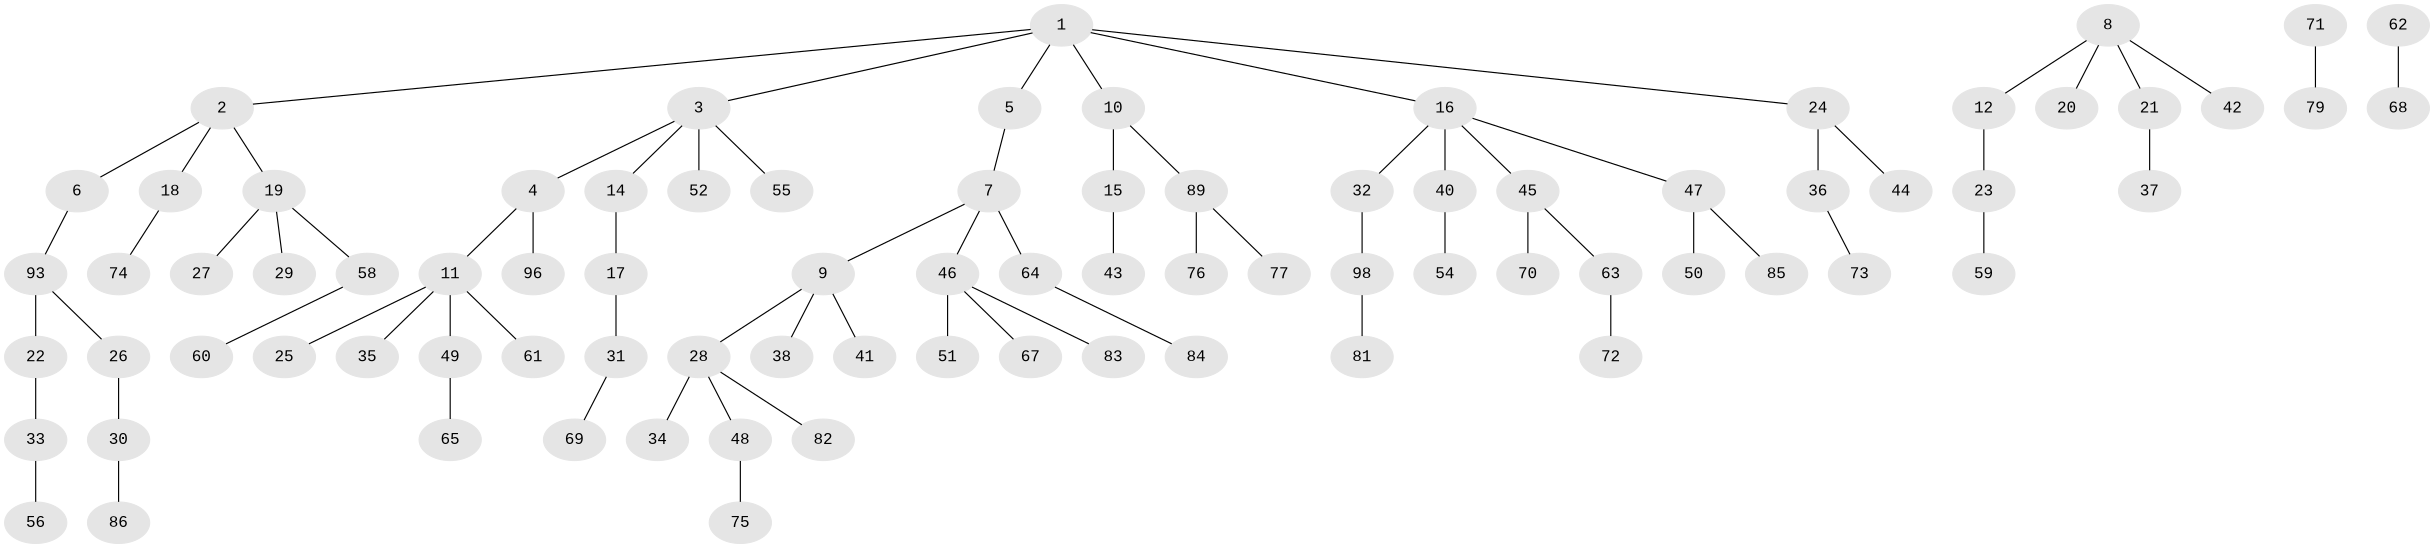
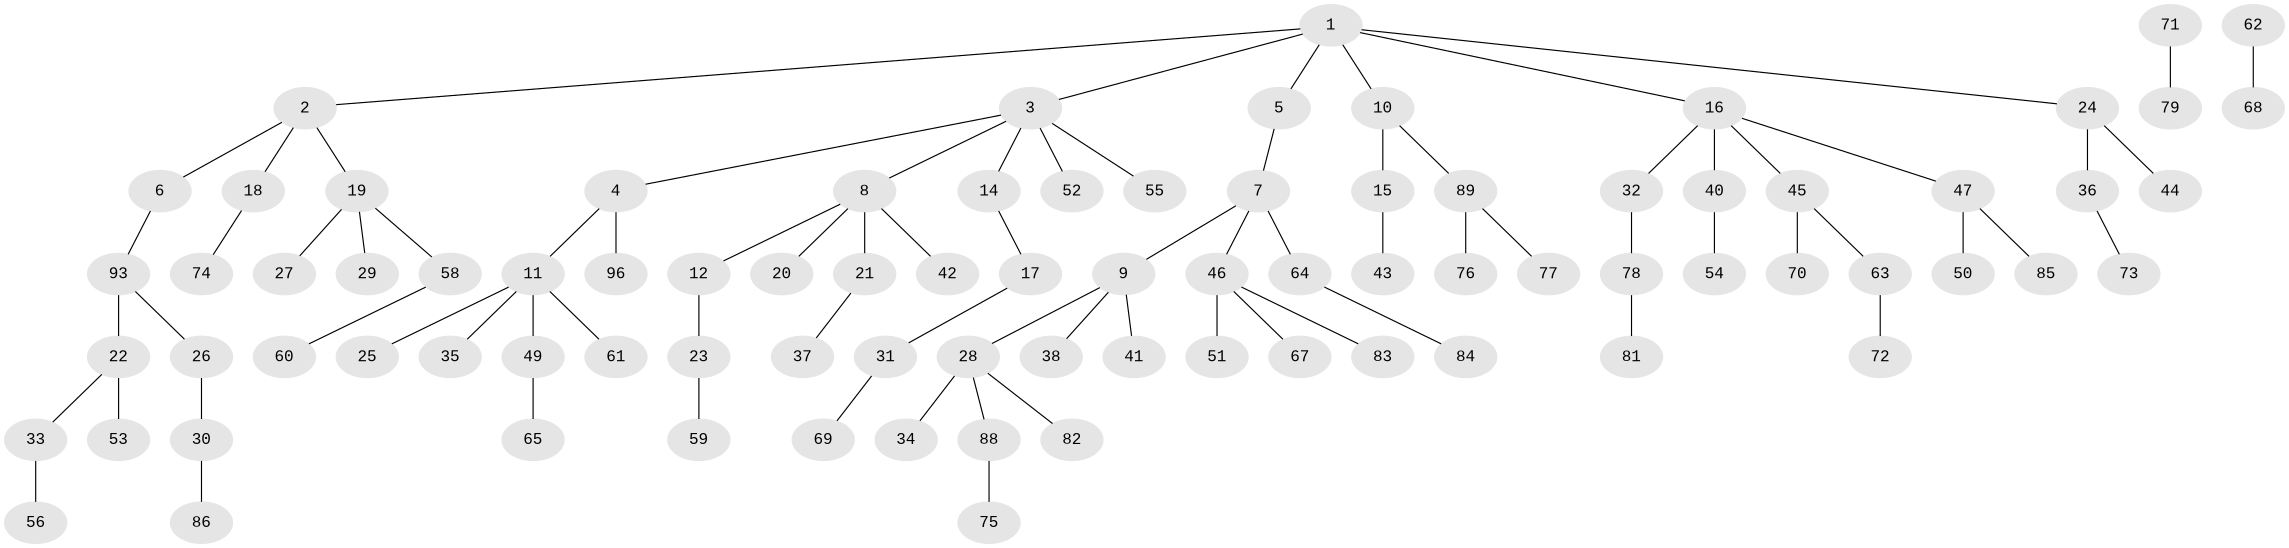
edge "3" -- "8": added
node "98": label "98" -> "78"
node "53": added
node "48": label "48" -> "88"
